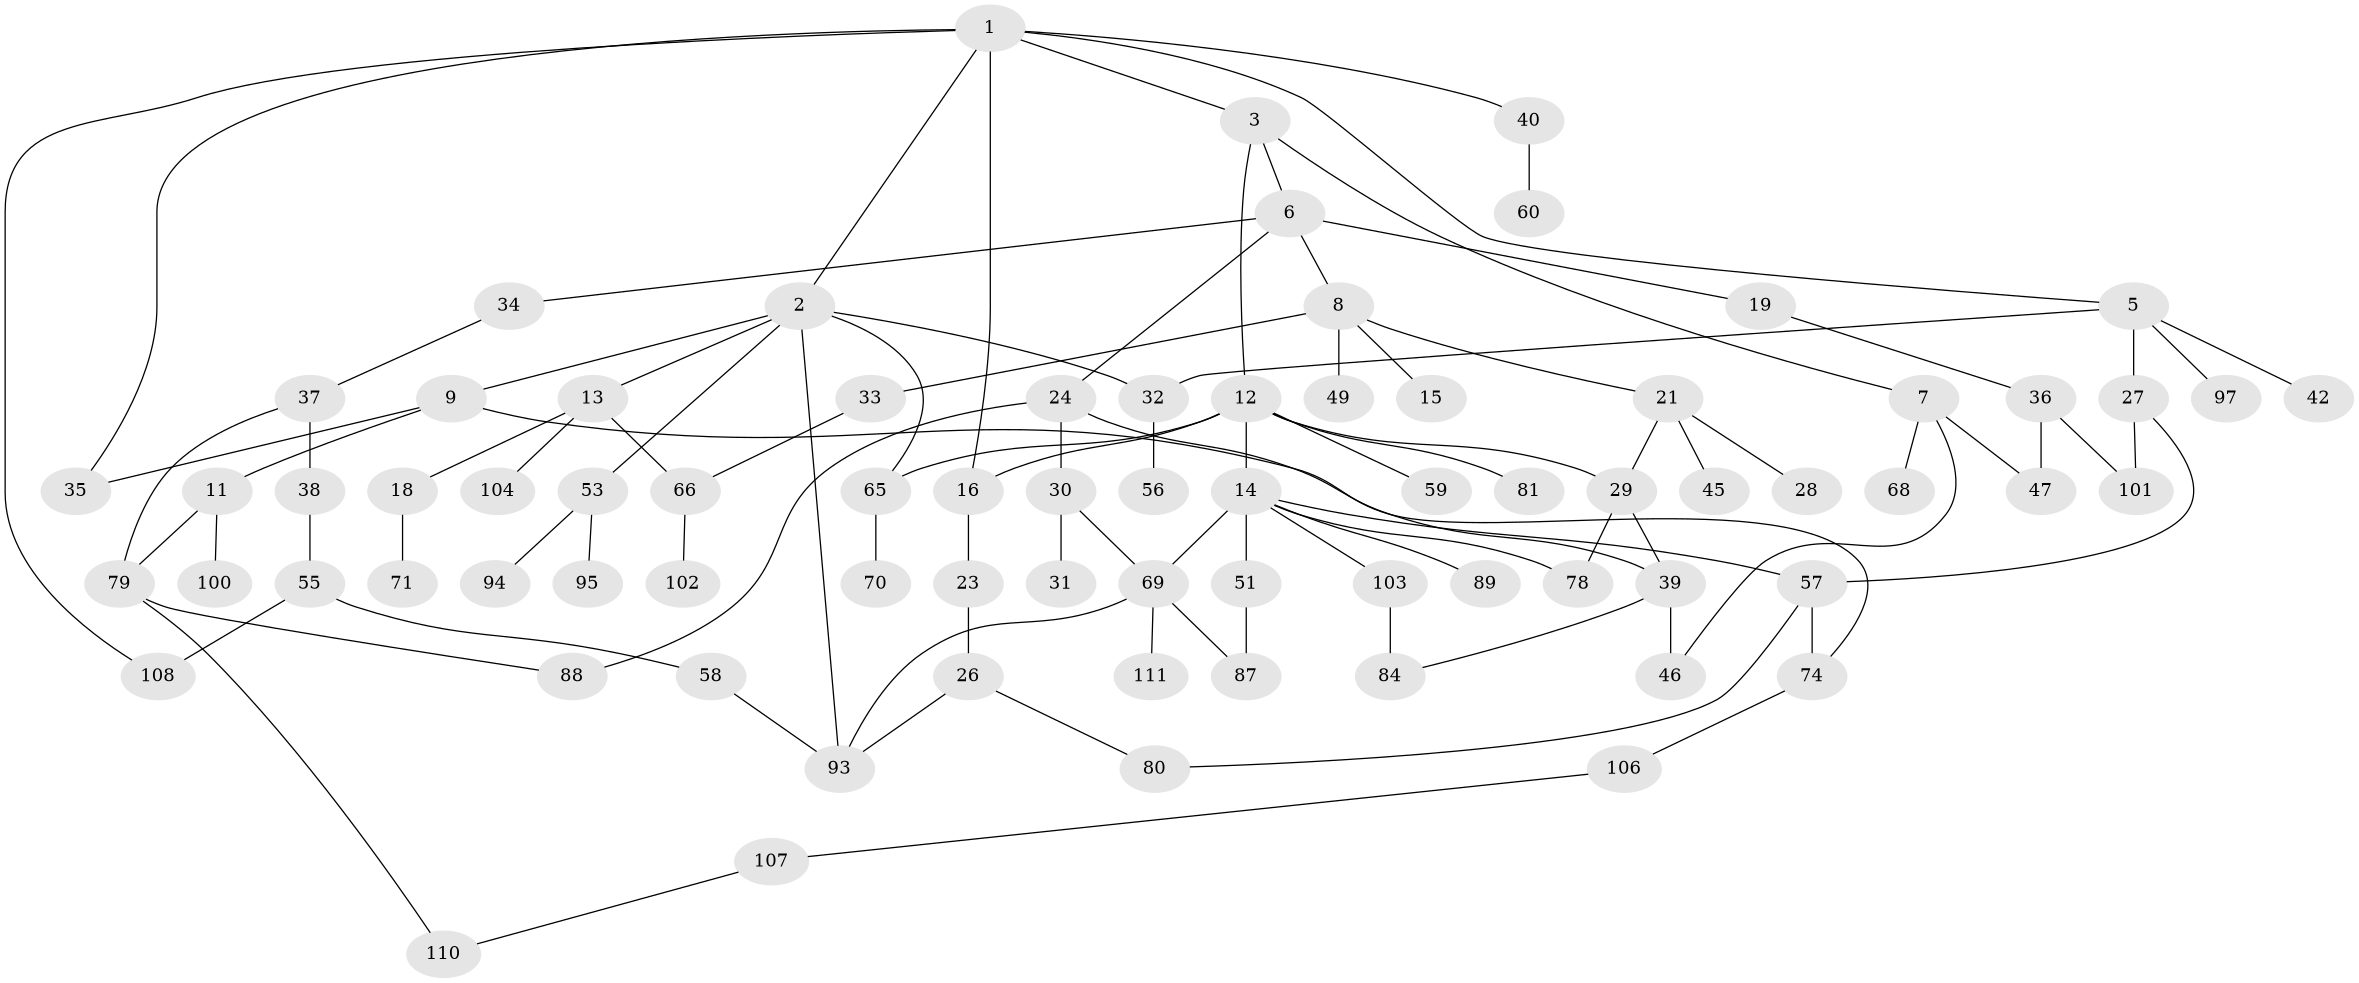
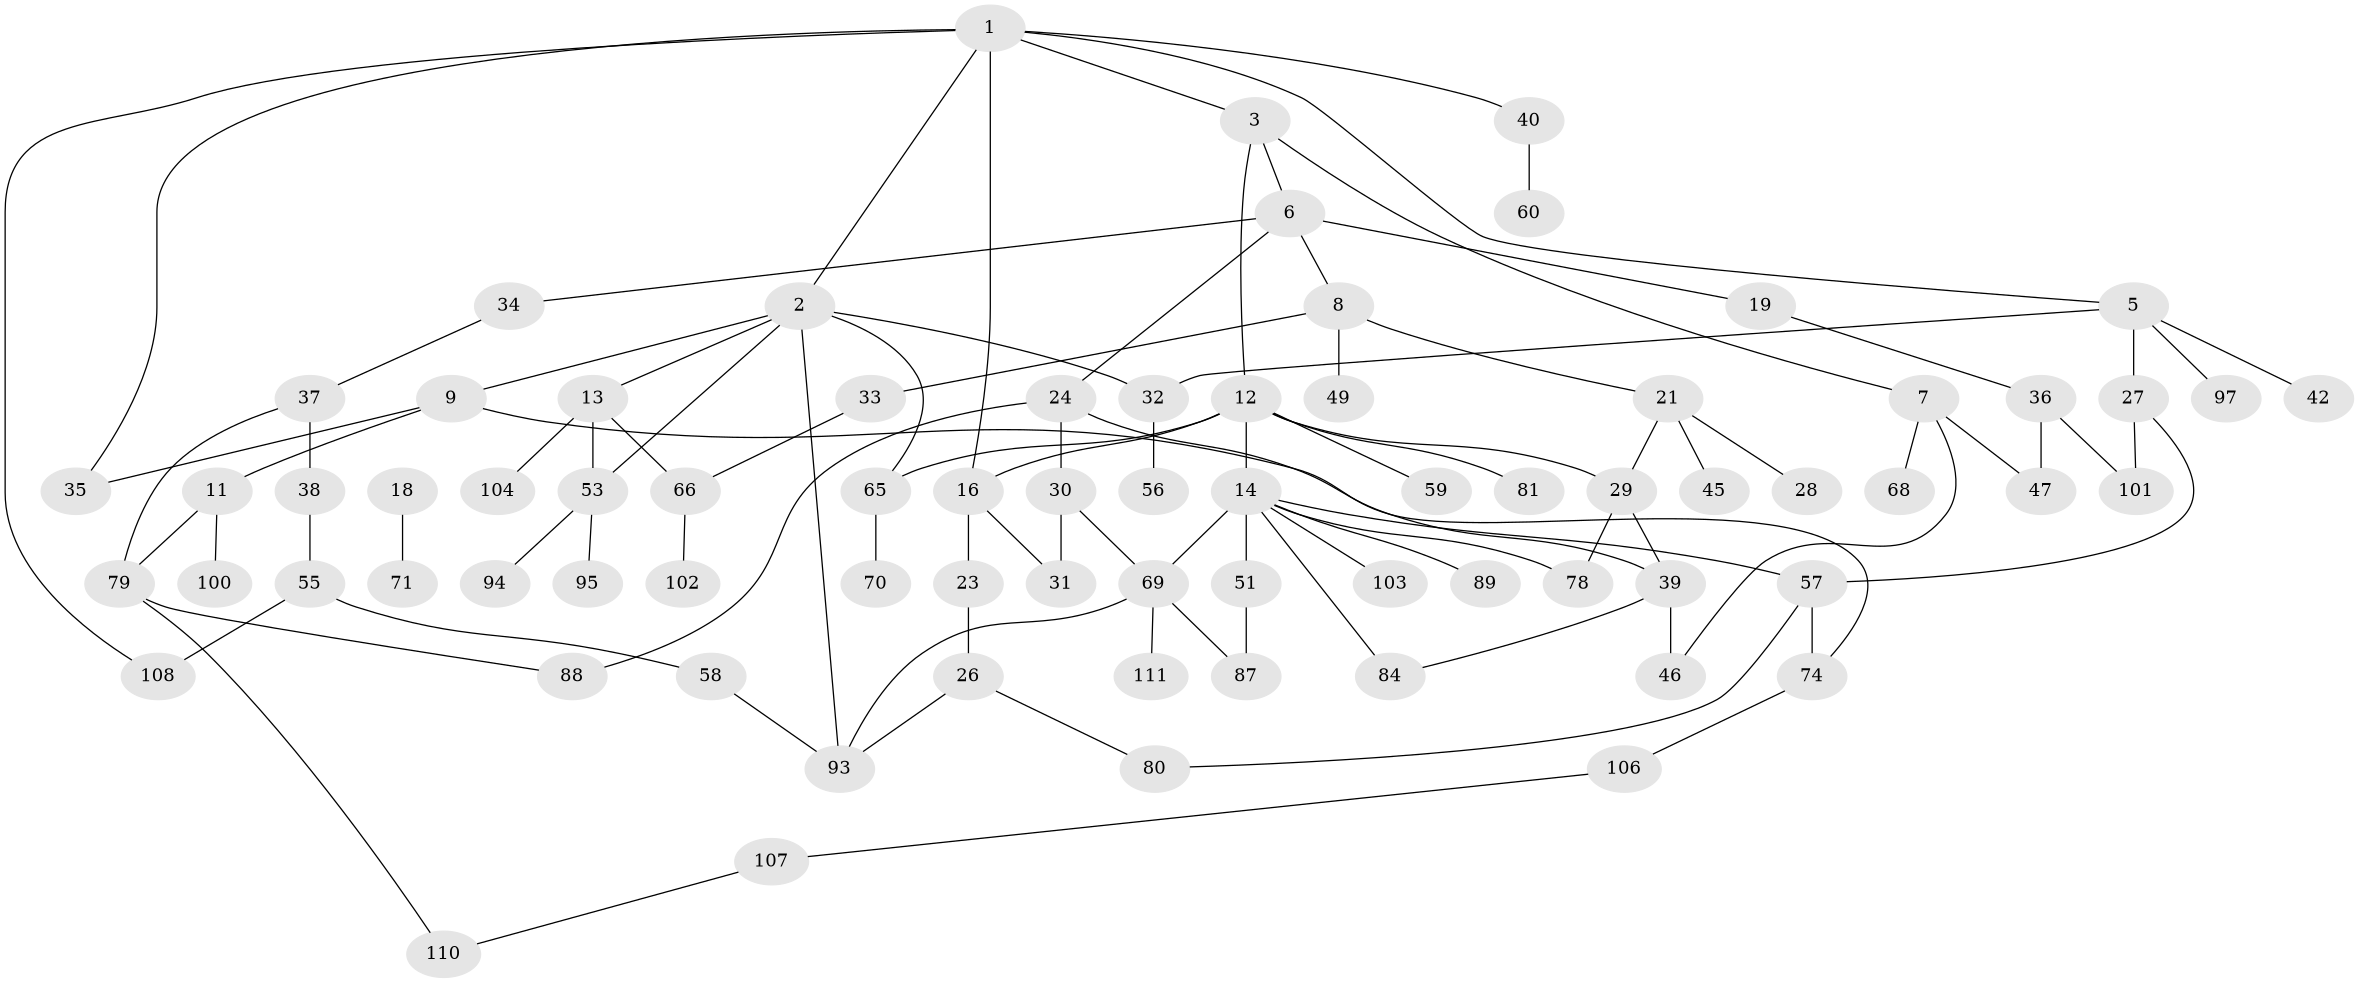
node "15": removed
edge "13" -- "18": now "13" -- "53"
edge "16" -- "31": added
edge "103" -- "84": now "14" -- "84"
